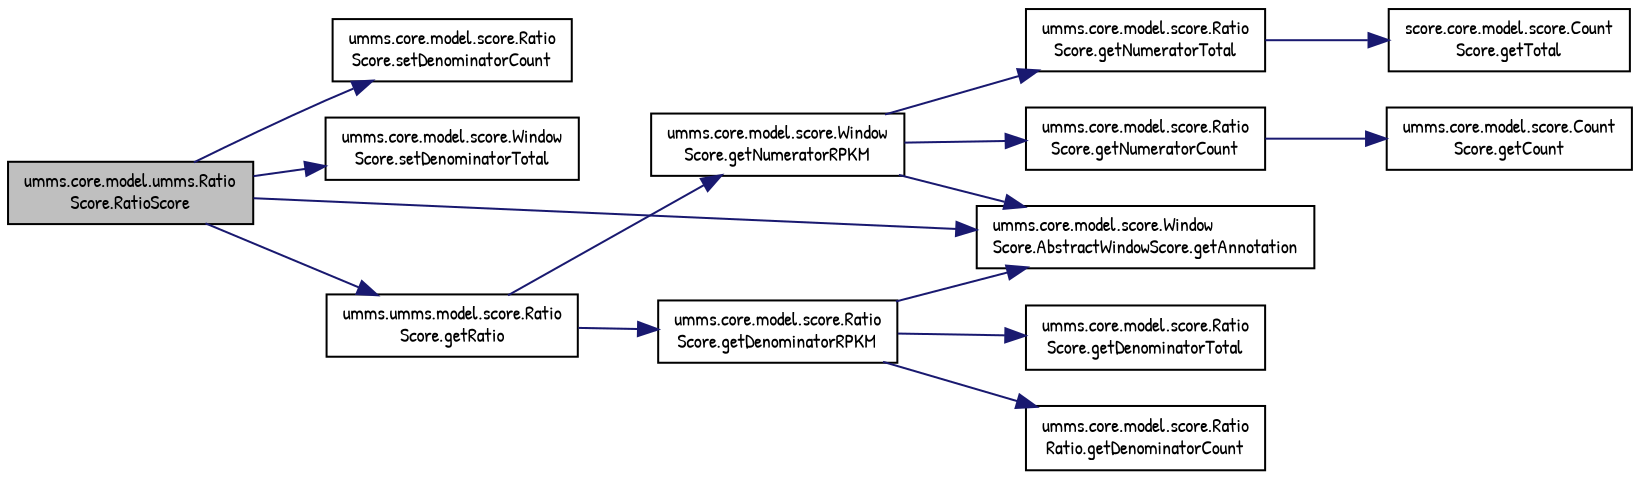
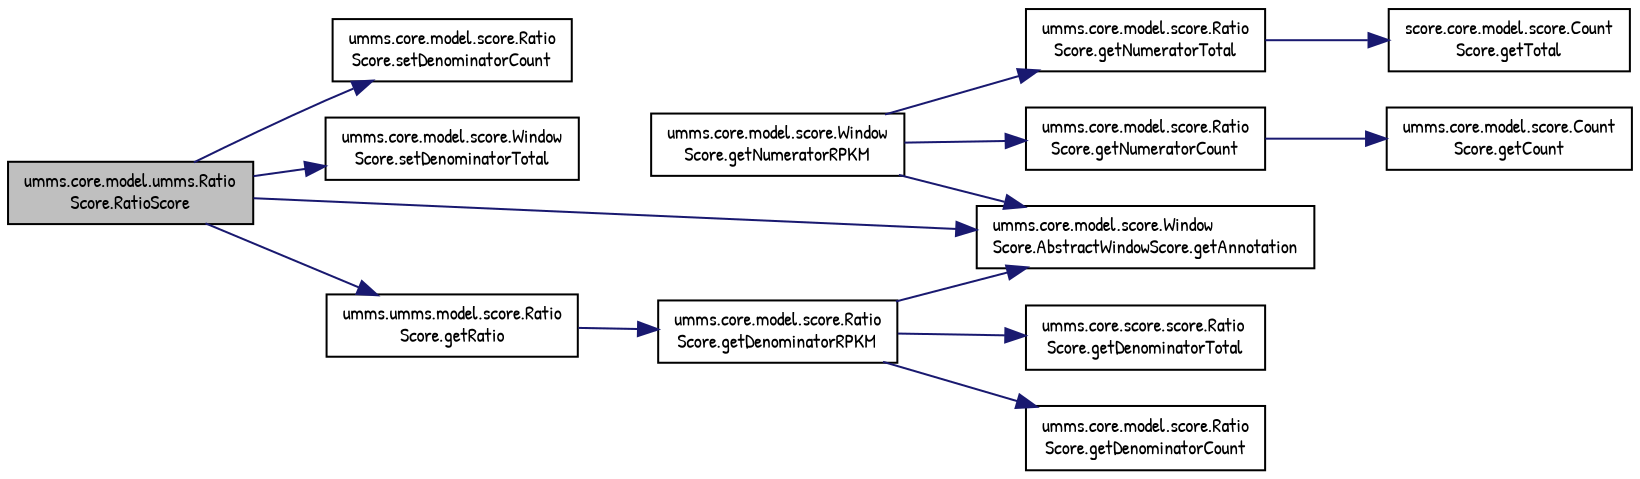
edge "umms.umms.model.score.Ratio Score.getRatio" -> "umms.core.model.score.Window Score.getNumeratorRPKM": removed
node "umms.core.model.score.Ratio Score.getDenominatorTotal": label "umms.core.model.score.Ratio Score.getDenominatorTotal" -> "umms.core.score.score.Ratio Score.getDenominatorTotal"
node "umms.core.model.score.Ratio Ratio.getDenominatorCount": label "umms.core.model.score.Ratio Ratio.getDenominatorCount" -> "umms.core.model.score.Ratio Score.getDenominatorCount"
